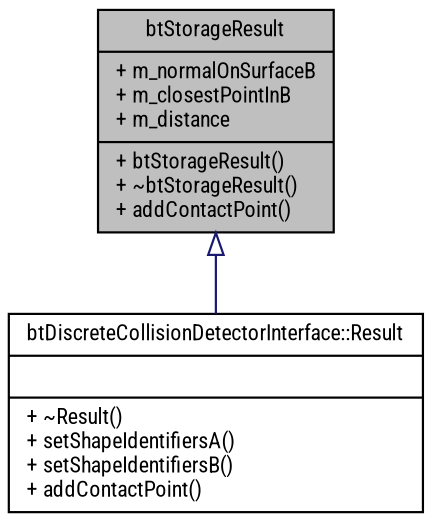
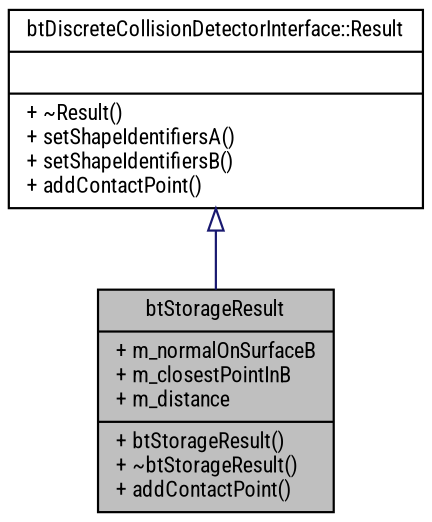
edge "btDiscreteCollisionDetectorInterface::Result" -> "btStorageResult": reversed
